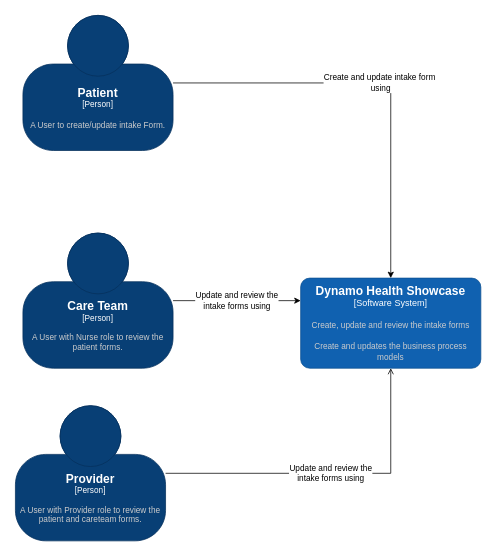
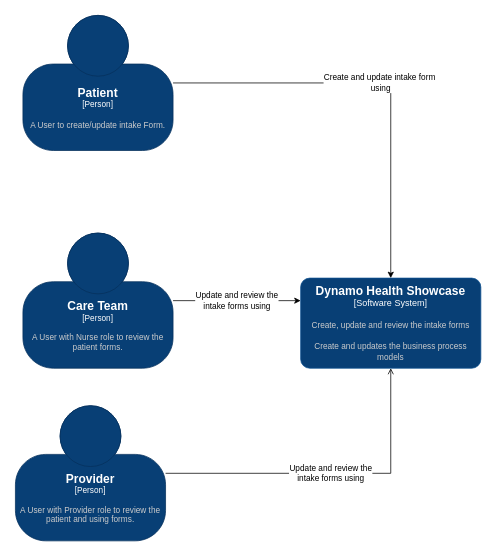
node "Dynamo Health Showcase [Software System] Create, update and review the intake forms Create and updates the business process models": fillcolor #1061b0 -> #083f75
node "Provider [Person] A User with Provider role to review the patient and careteam forms.": label "Provider [Person] A User with Provider role to review the patient and careteam forms." -> "Provider [Person] A User with Provider role to review the patient and using forms."
